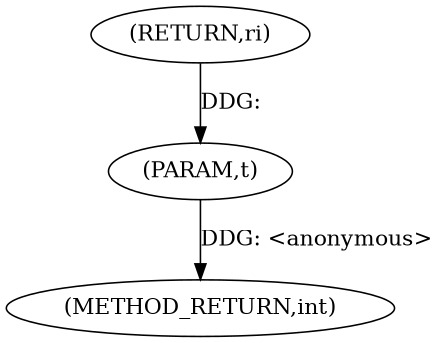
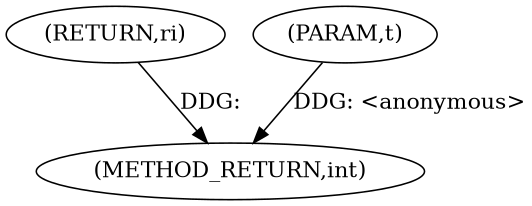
edge "(RETURN,ri)" -> "(PARAM,t)": now "(RETURN,ri)" -> "(METHOD_RETURN,int)"
